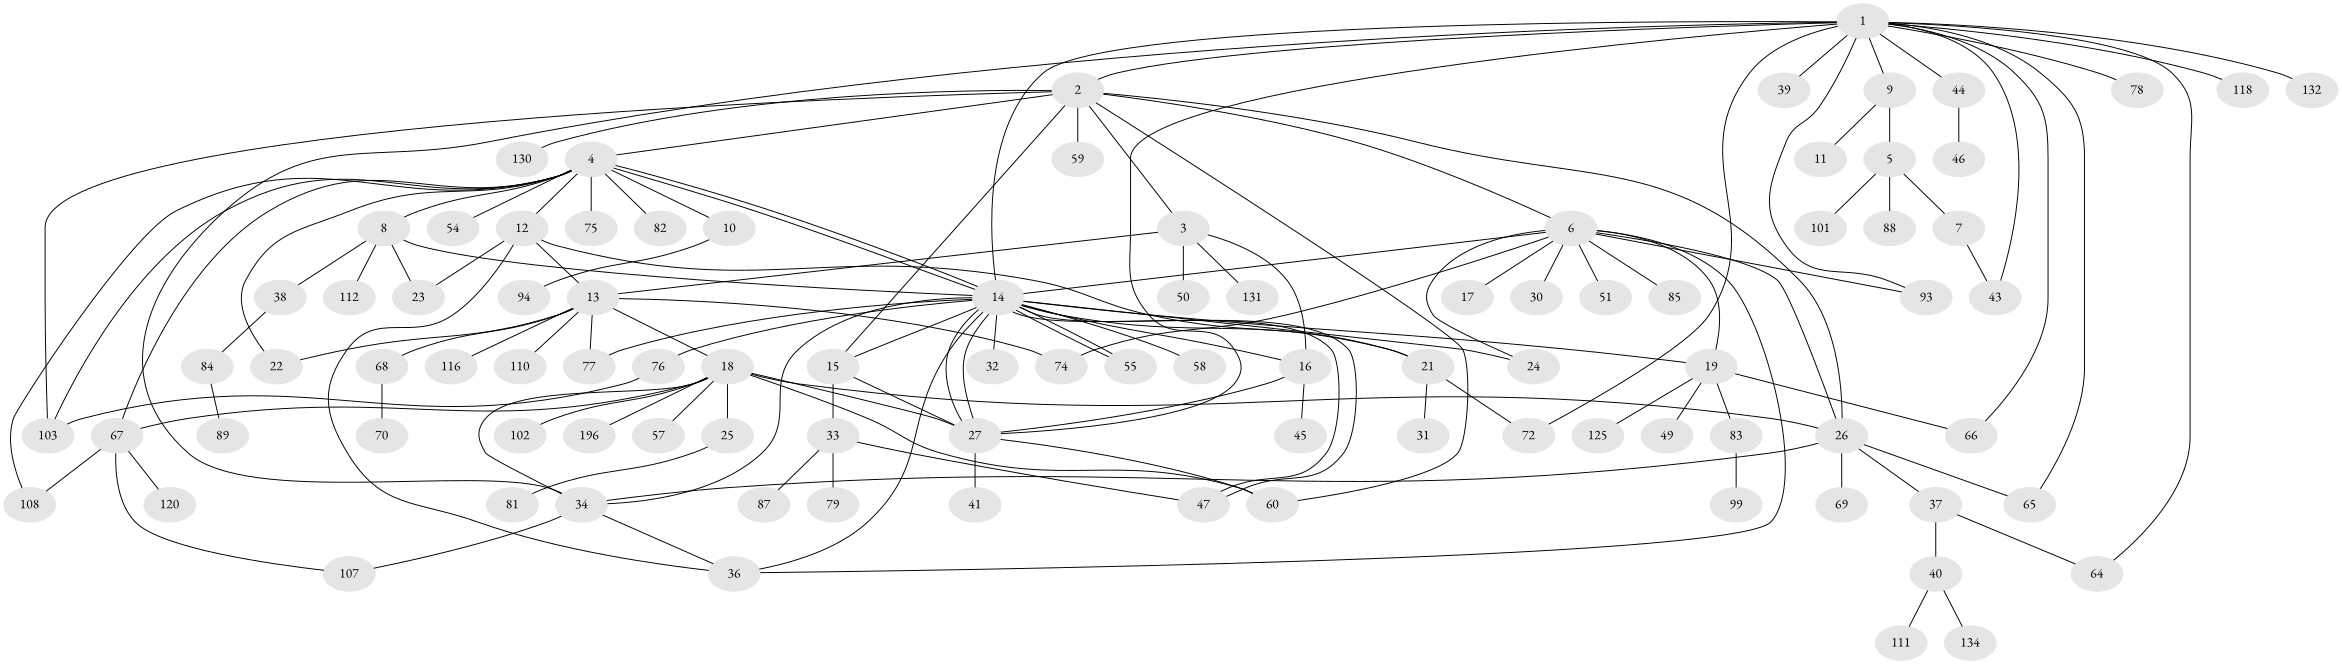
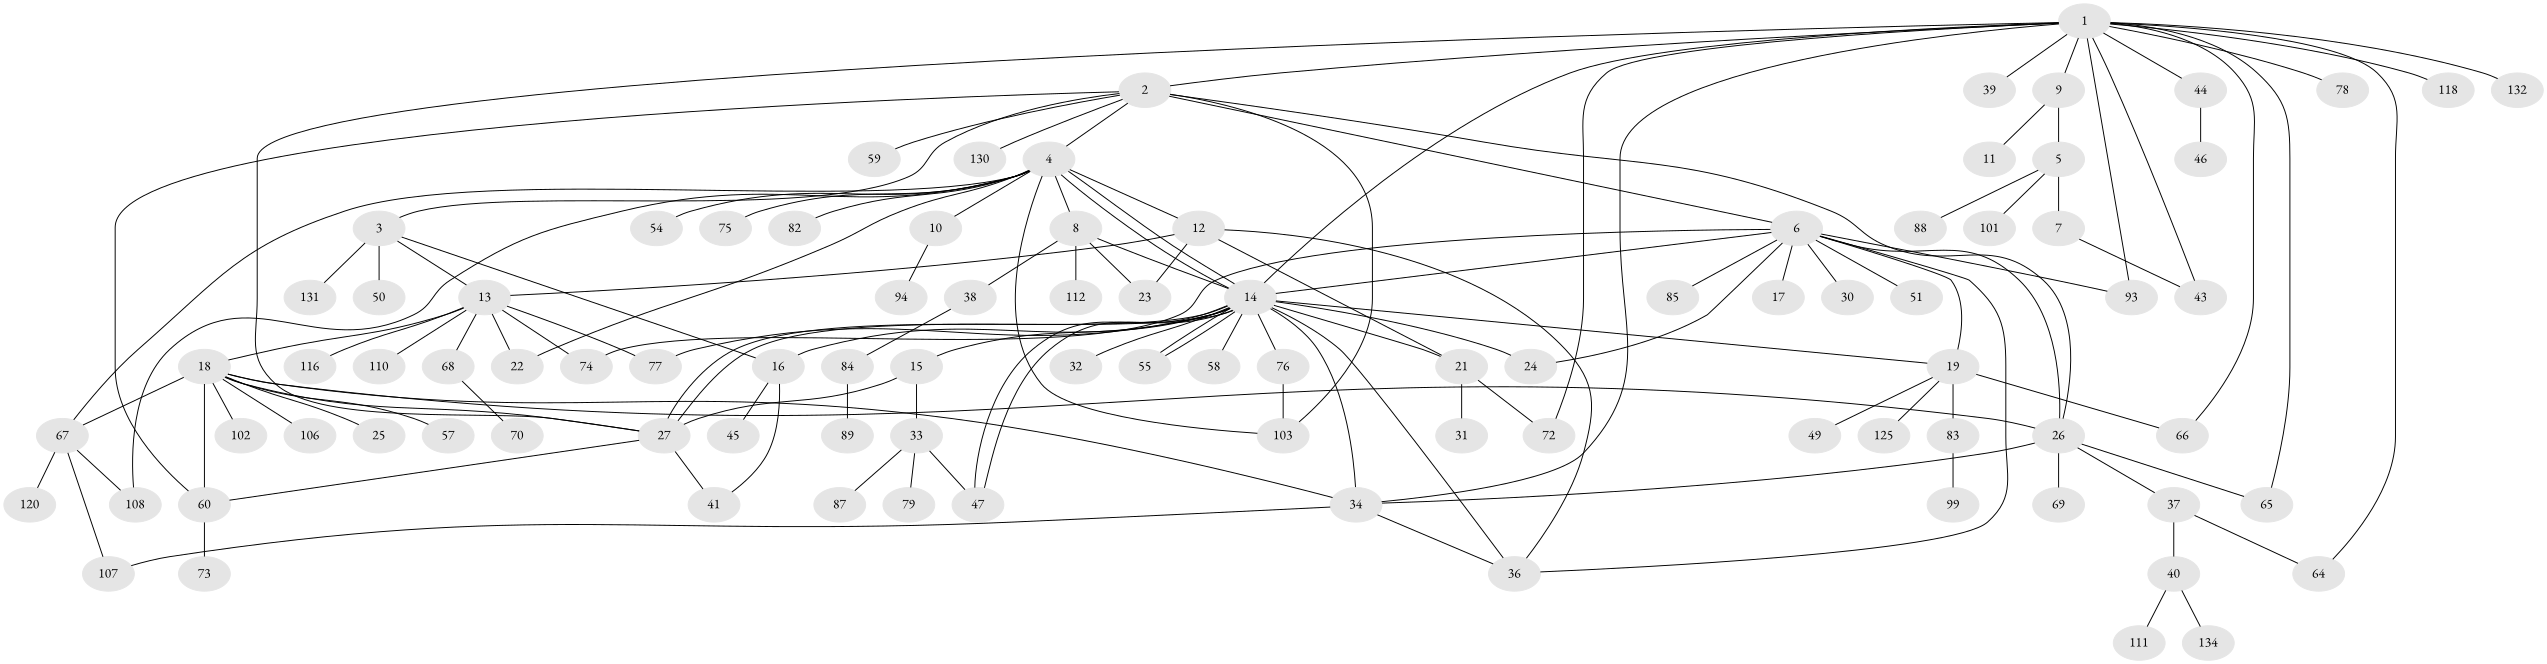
edge "2" -- "15": removed
edge "16" -- "27": now "16" -- "41"
node "196": label "196" -> "106"
node "81": removed
node "73": added
